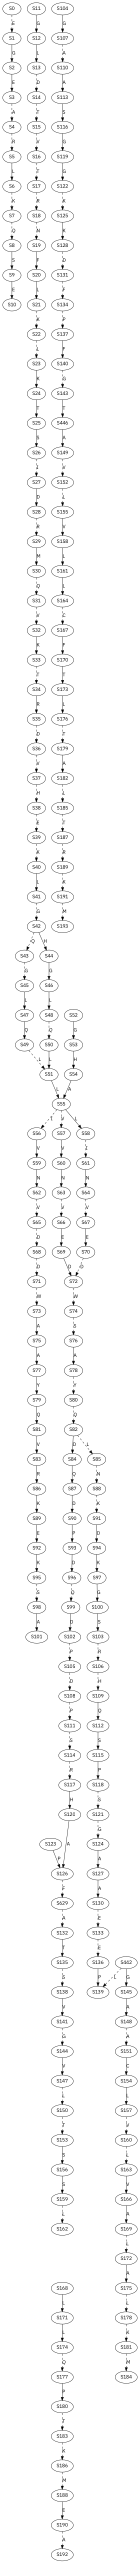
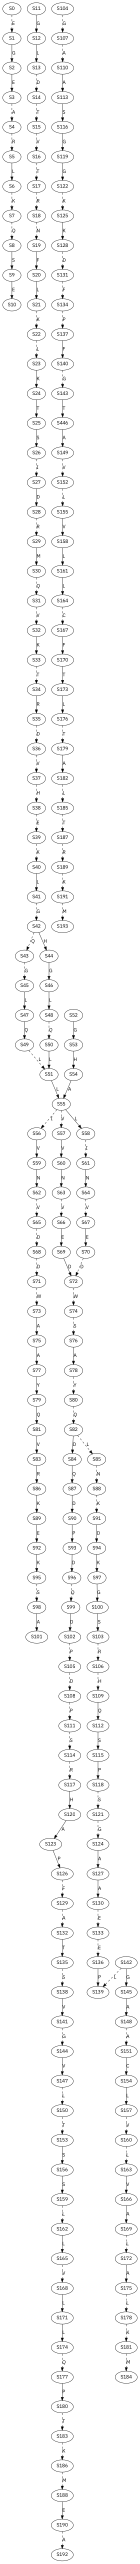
edge "S104" -> "S107": style solid -> dashed
edge "S120" -> "S126": now "S120" -> "S123"
node "S629": label "S629" -> "S129"
node "S442": label "S442" -> "S142"
node "S165": added
